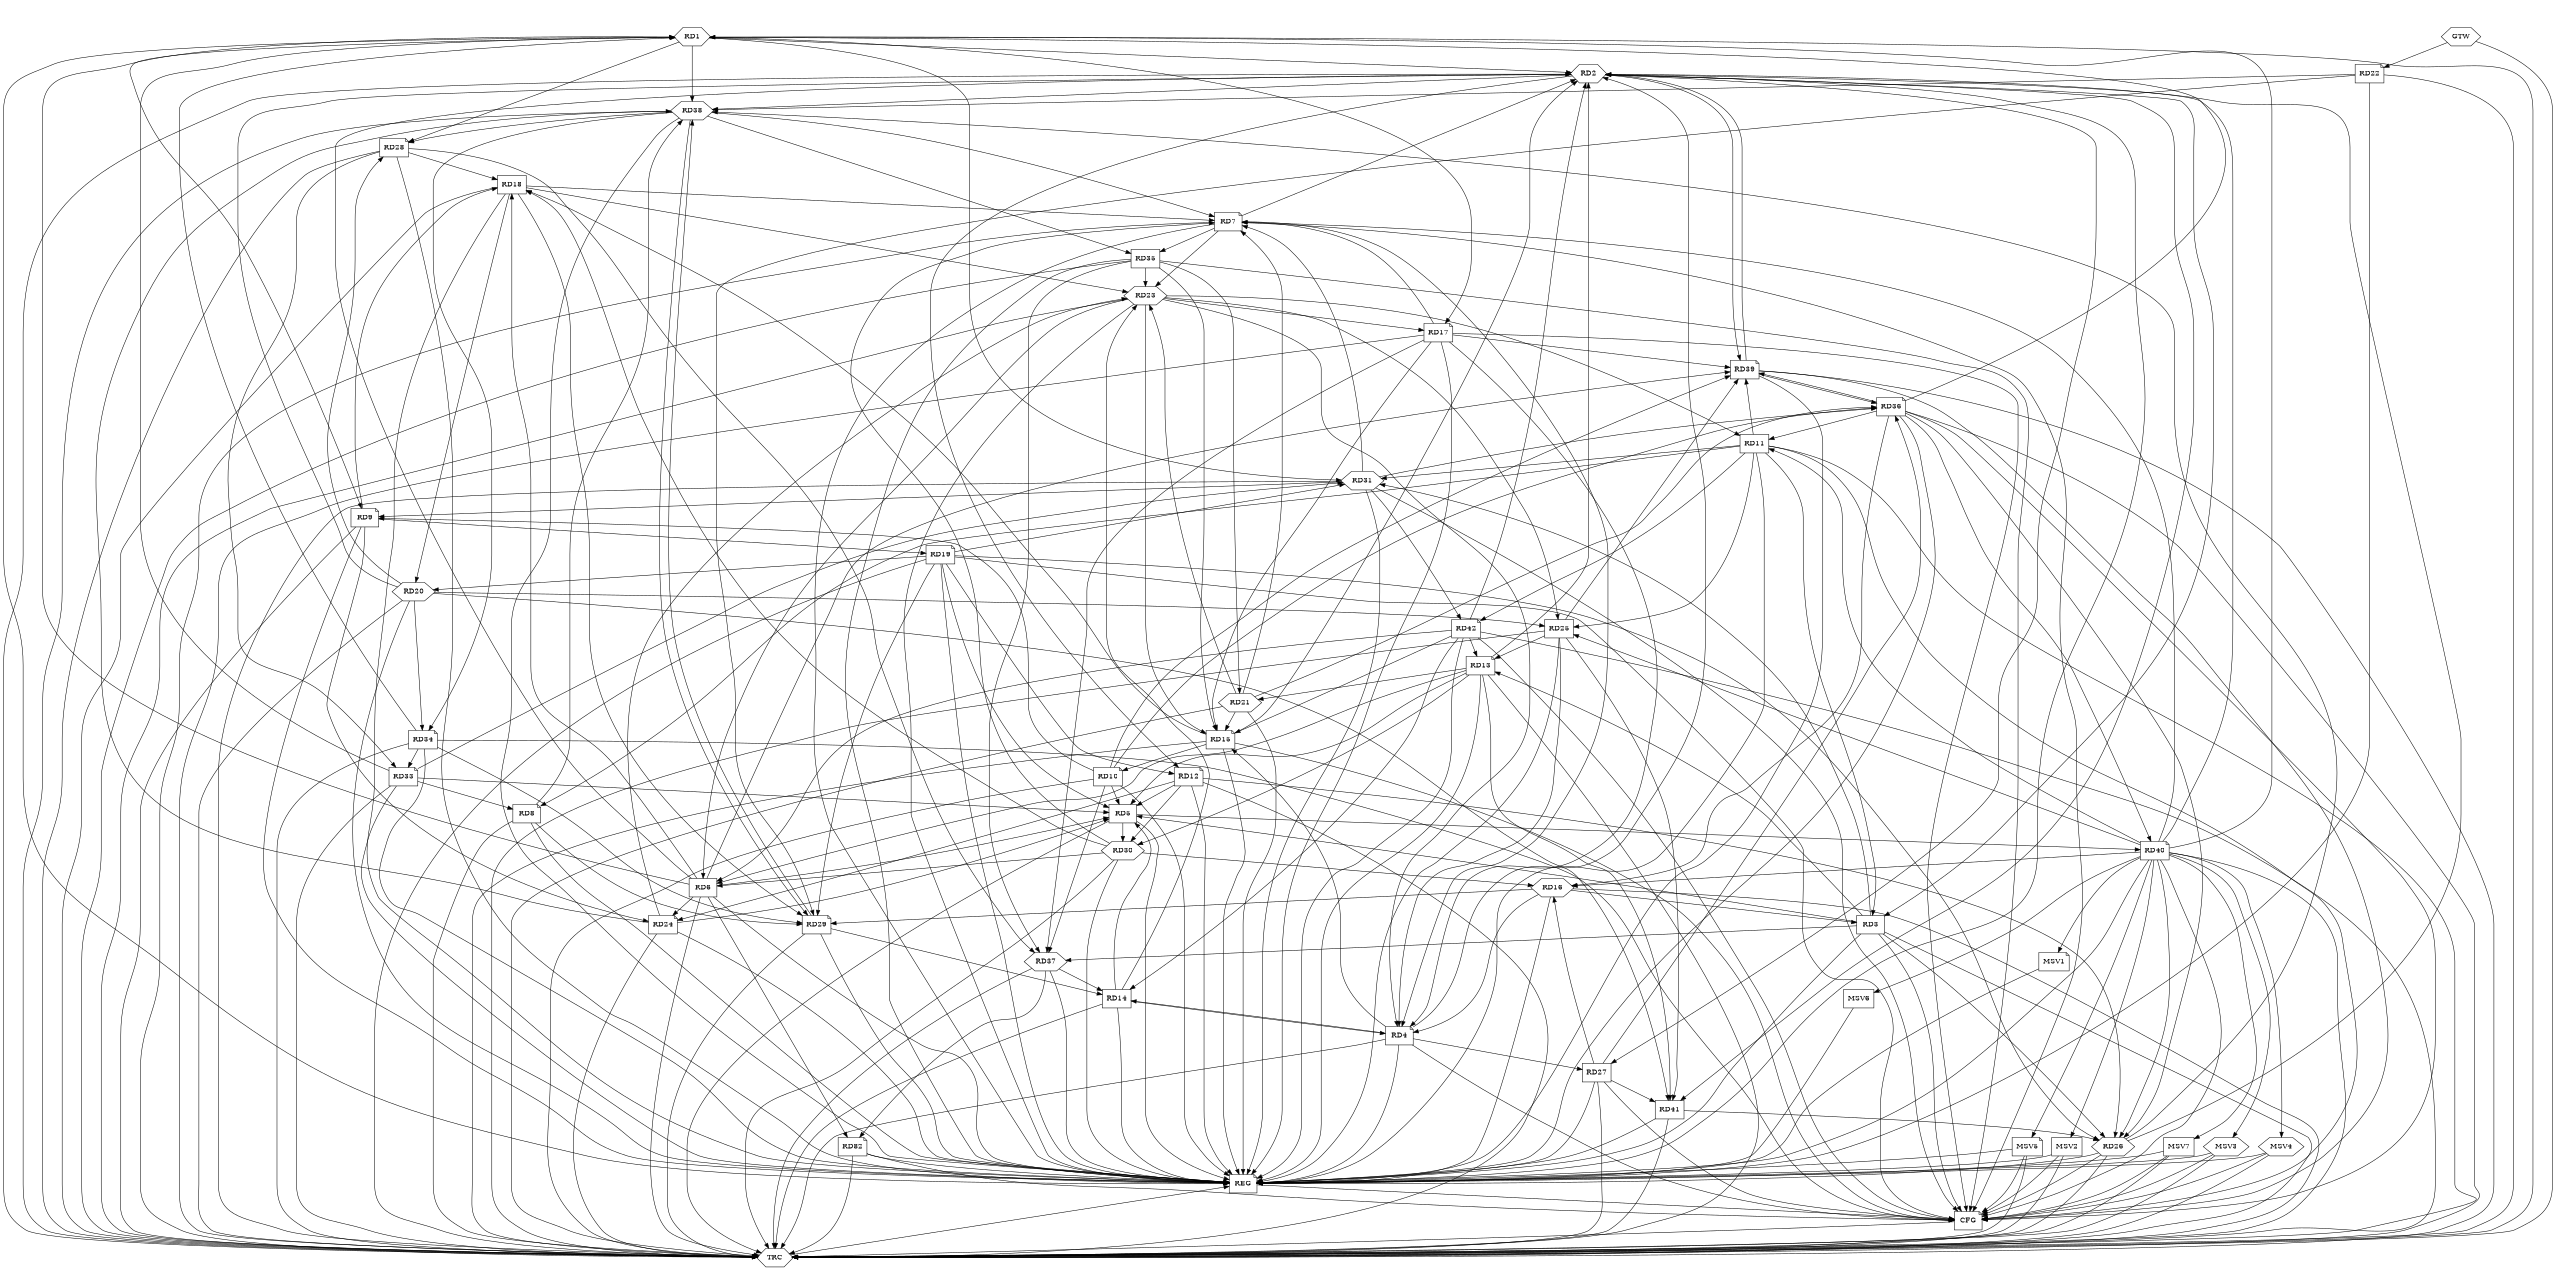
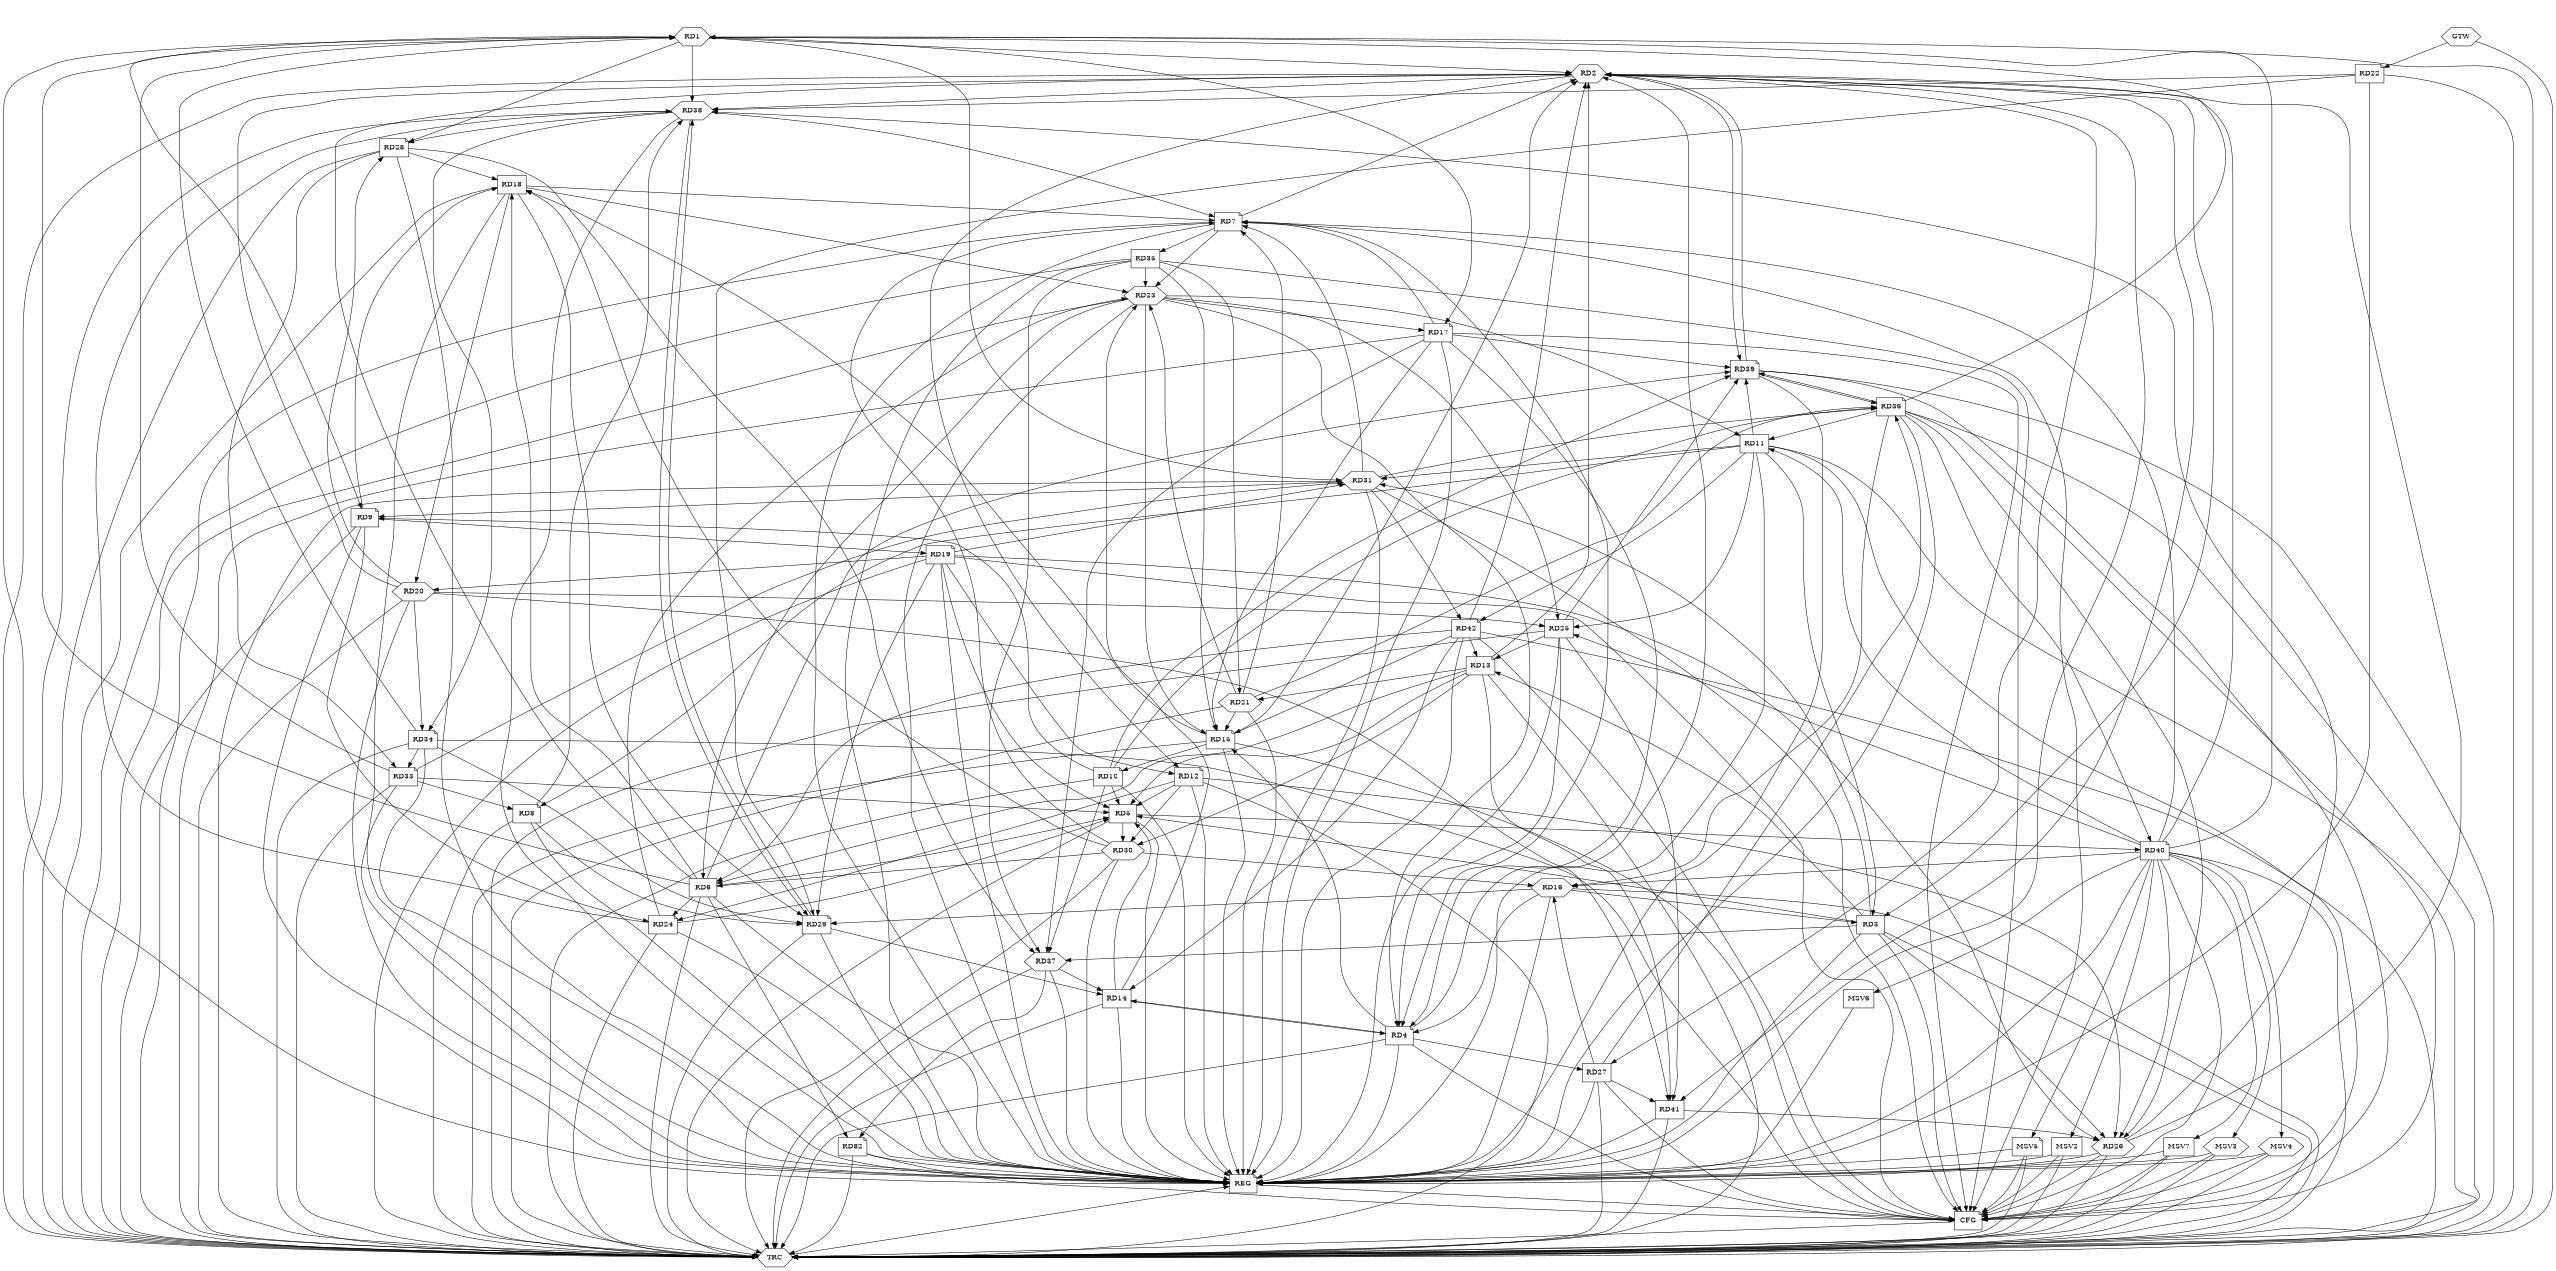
edge "RD38" -> "RD35": removed
edge "RD13" -> "REG": removed
node "MSV1": removed
